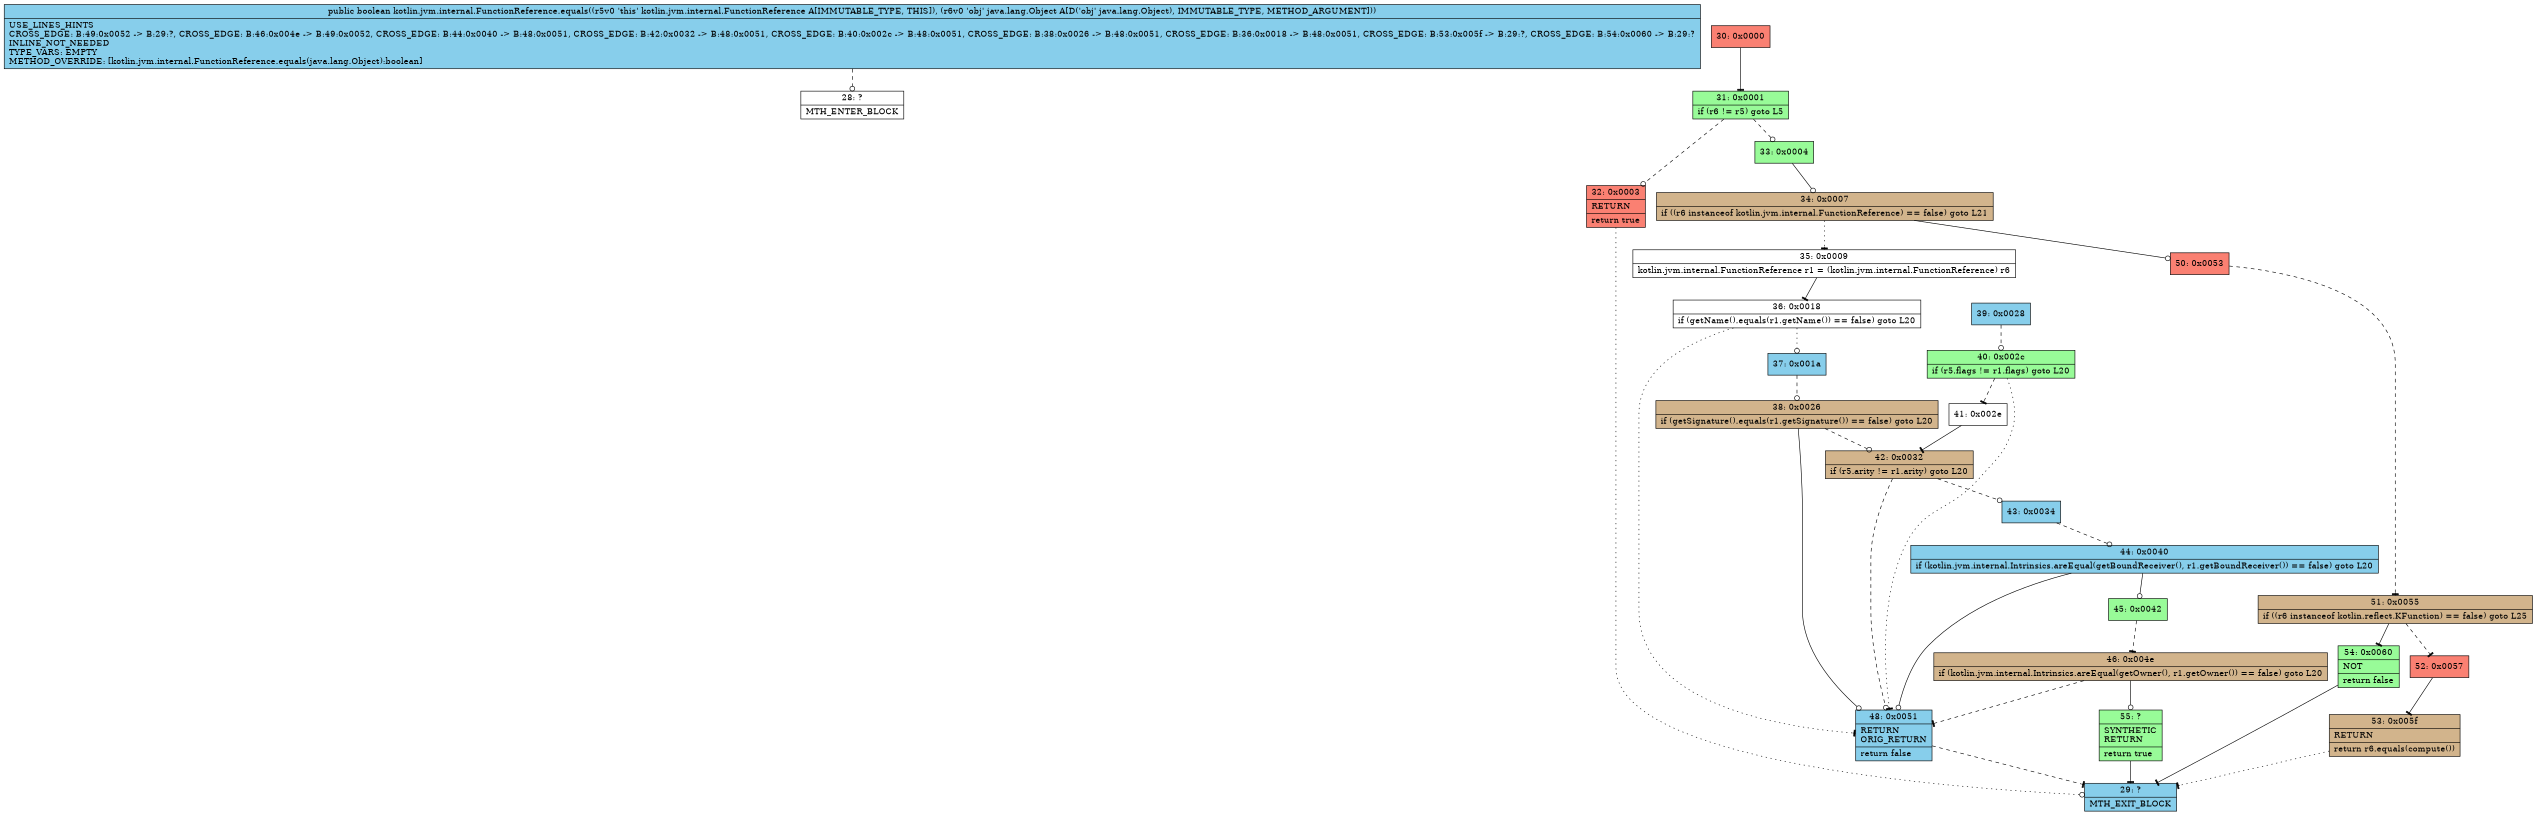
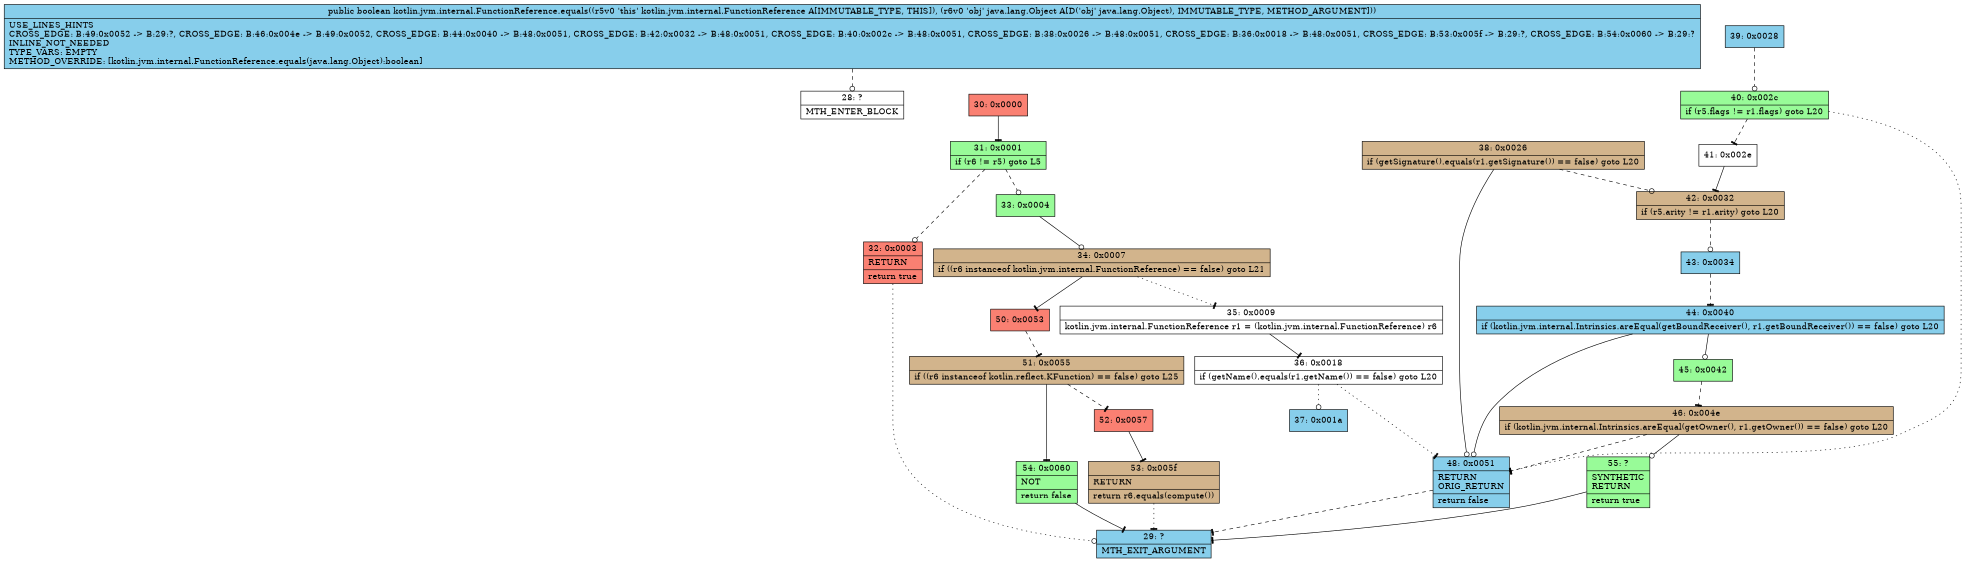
edge "34: 0x0007" -> "50: 0x0053": arrowhead odot -> tee
edge "37: 0x001a" -> "38: 0x0026": removed
edge "43: 0x0034" -> "44: 0x0040": arrowhead odot -> tee
edge "42: 0x0032" -> "48: 0x0051": removed
node "29: ?": text "MTH_EXIT_BLOCK" -> "MTH_EXIT_ARGUMENT"
